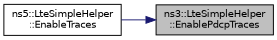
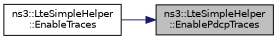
node "ns5::LteSimpleHelper ::EnableTraces": label "ns5::LteSimpleHelper ::EnableTraces" -> "ns3::LteSimpleHelper ::EnableTraces"
